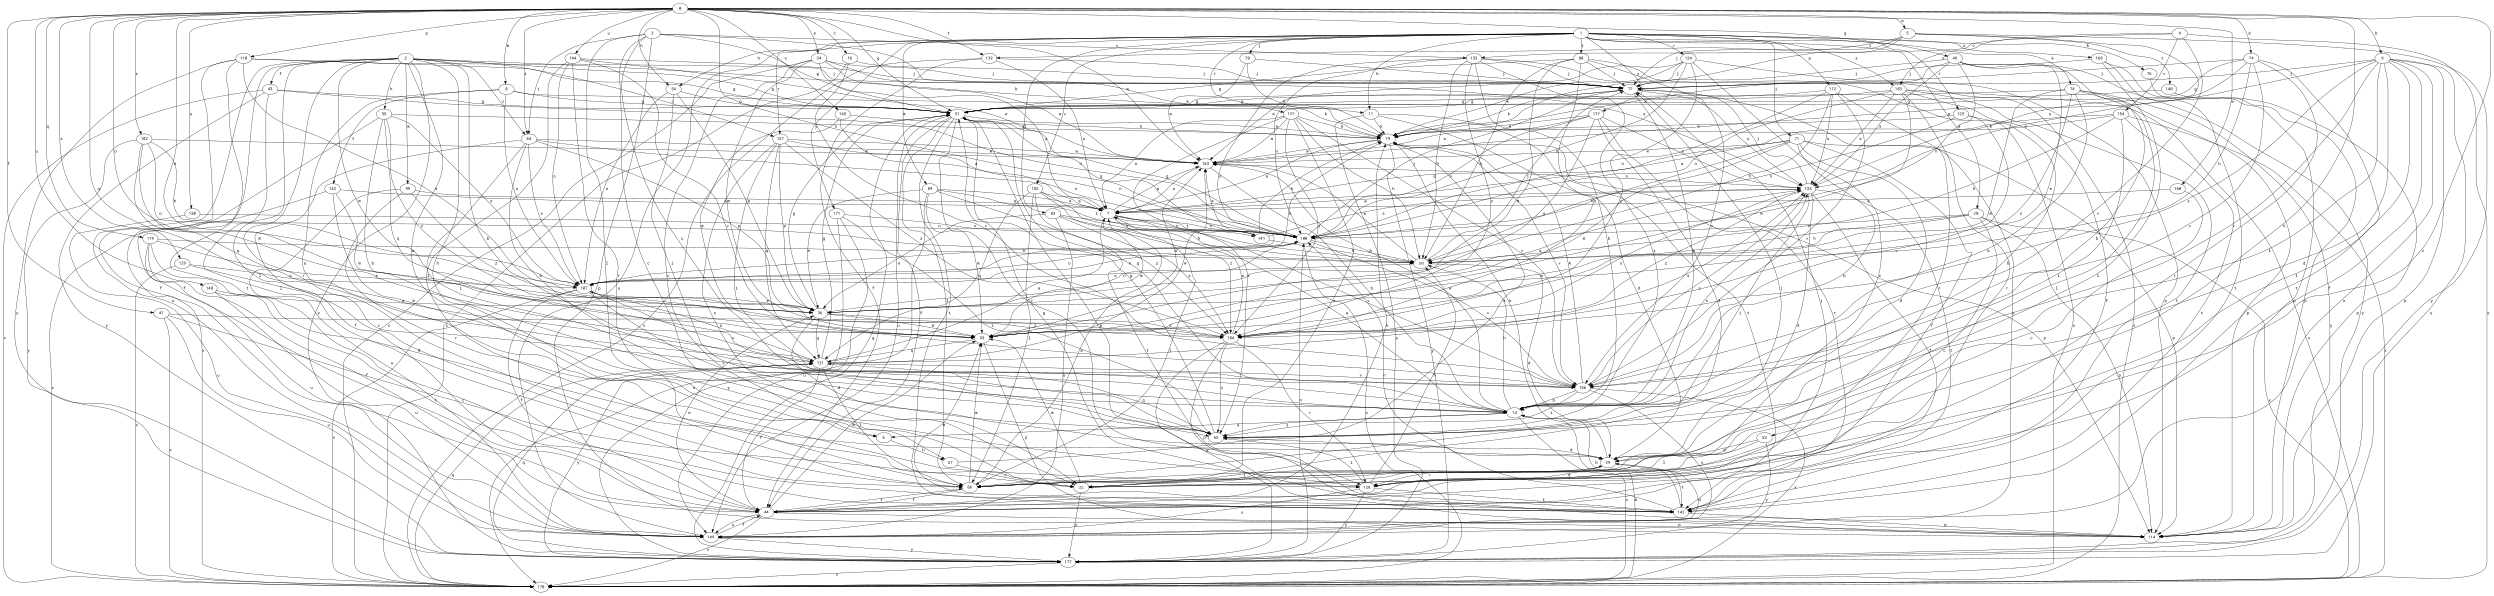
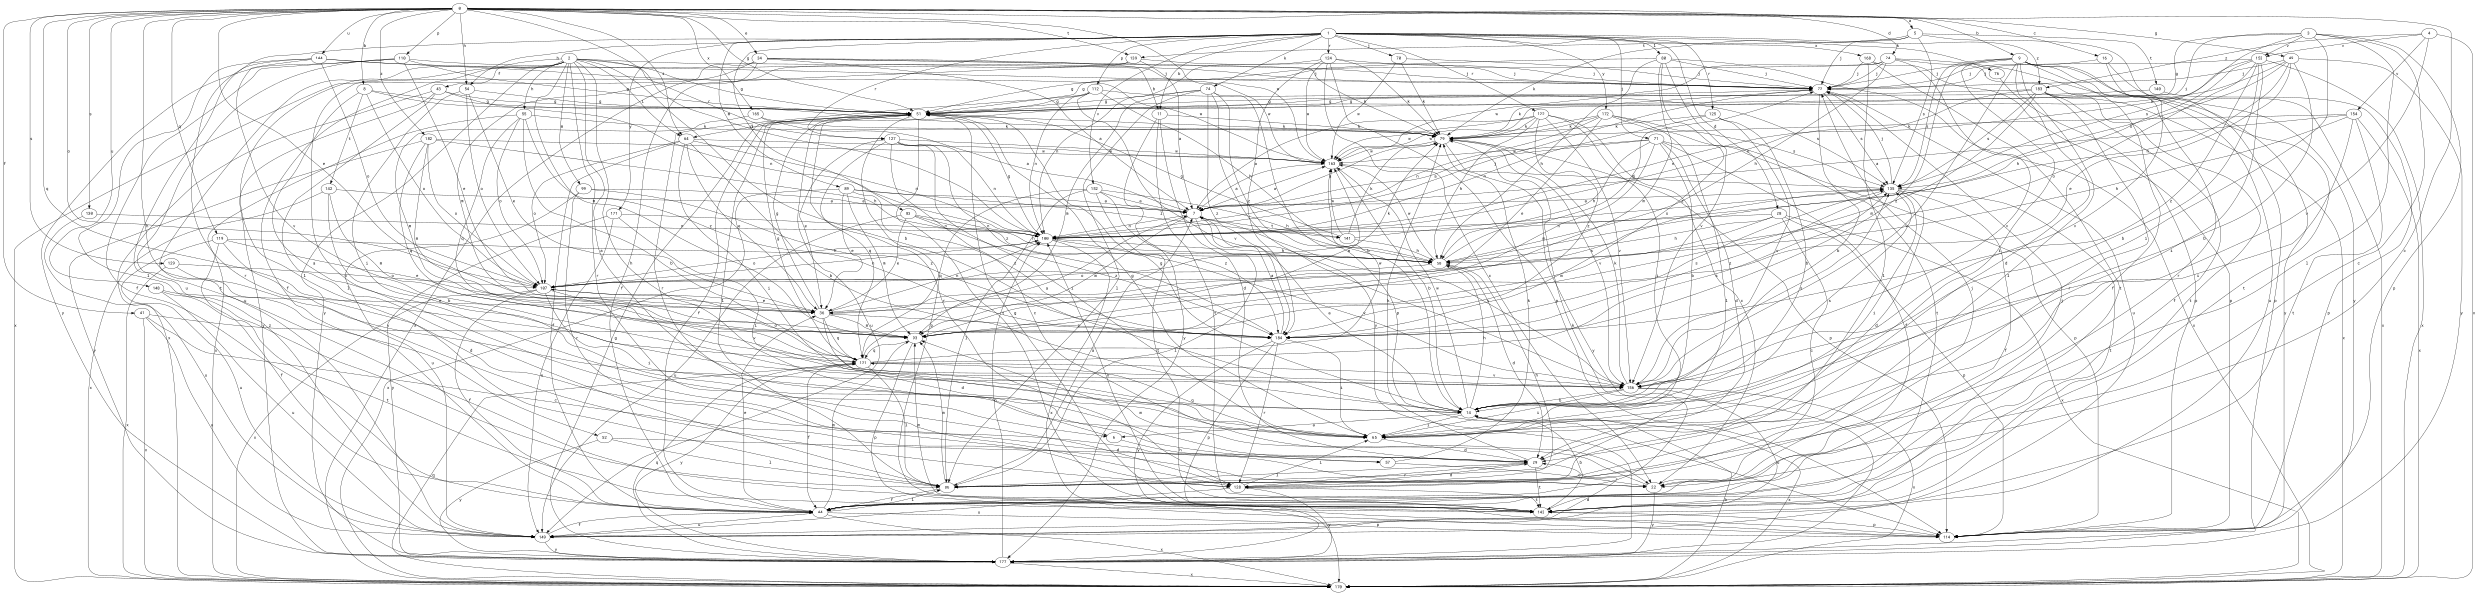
node "160": removed
